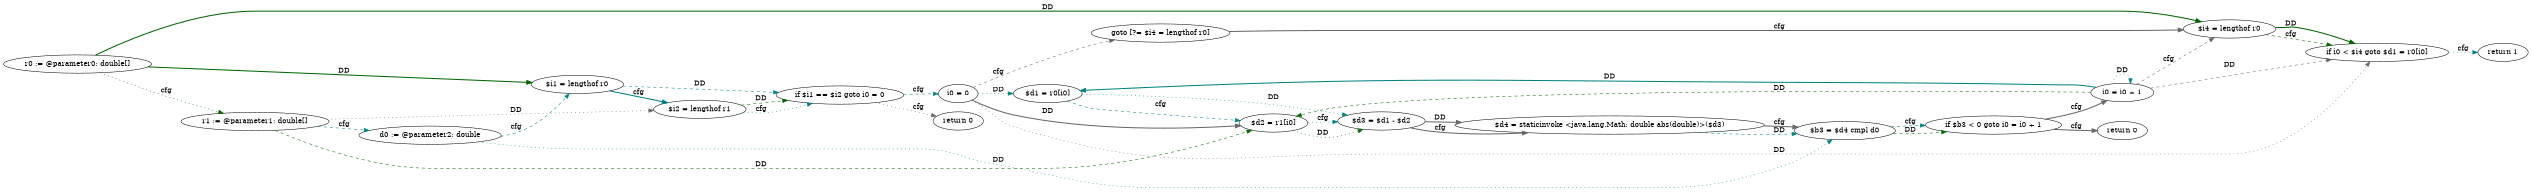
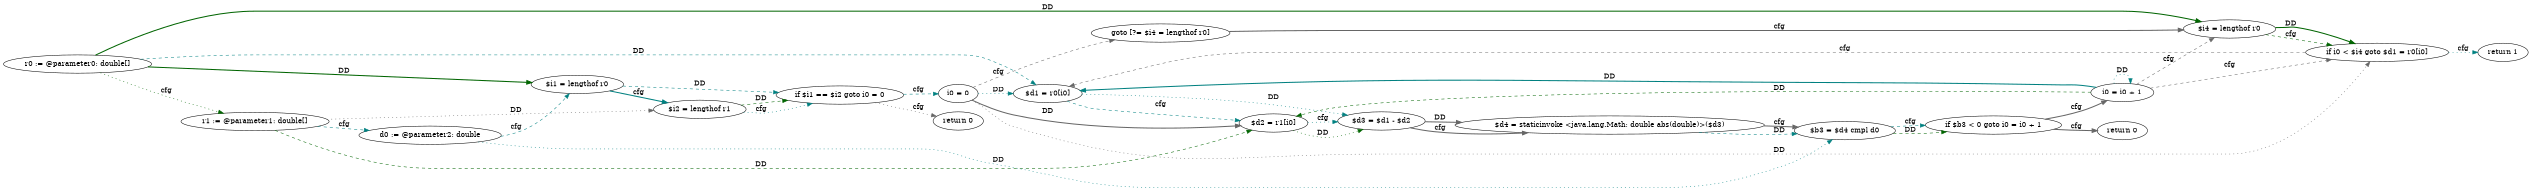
edge "if i0 < $i4 goto $d1 = r0[i0]" -> "$d1 = r0[i0]": added, label "cfg"
edge "r0 := @parameter0: double[]" -> "$d1 = r0[i0]": added, label "DD"
edge "i0 = i0 + 1" -> "if i0 < $i4 goto $d1 = r0[i0]": label "DD" -> "cfg"
